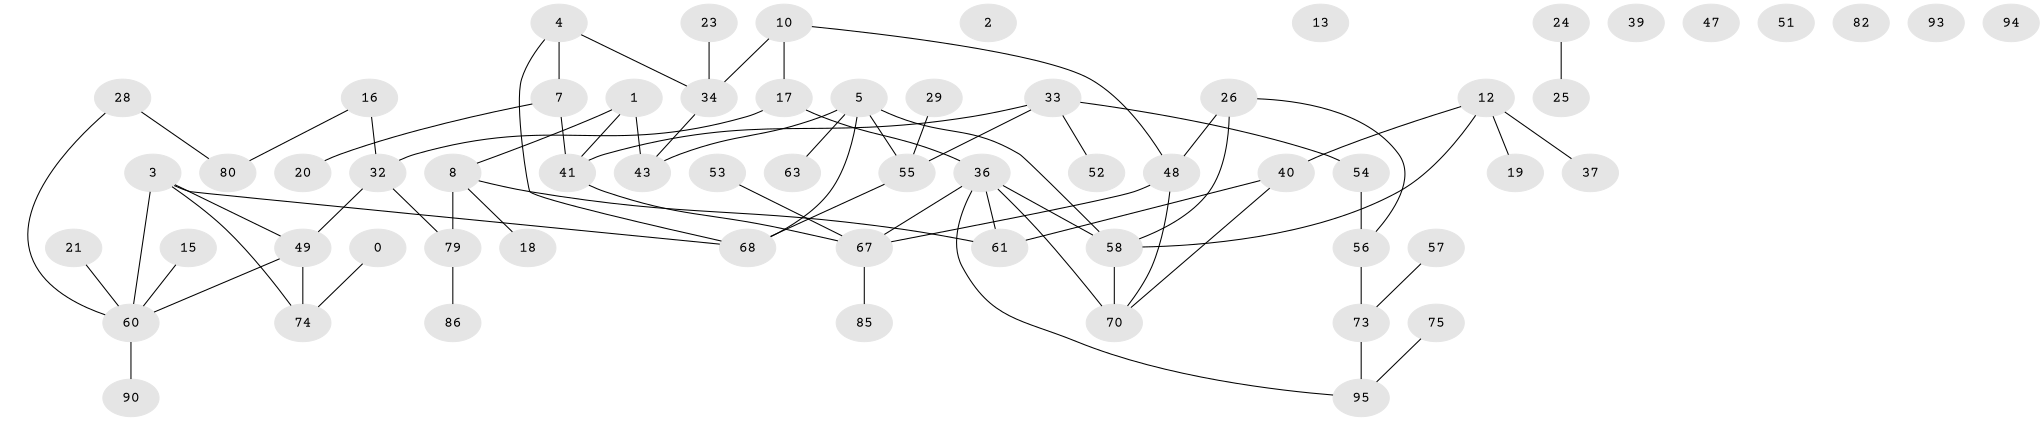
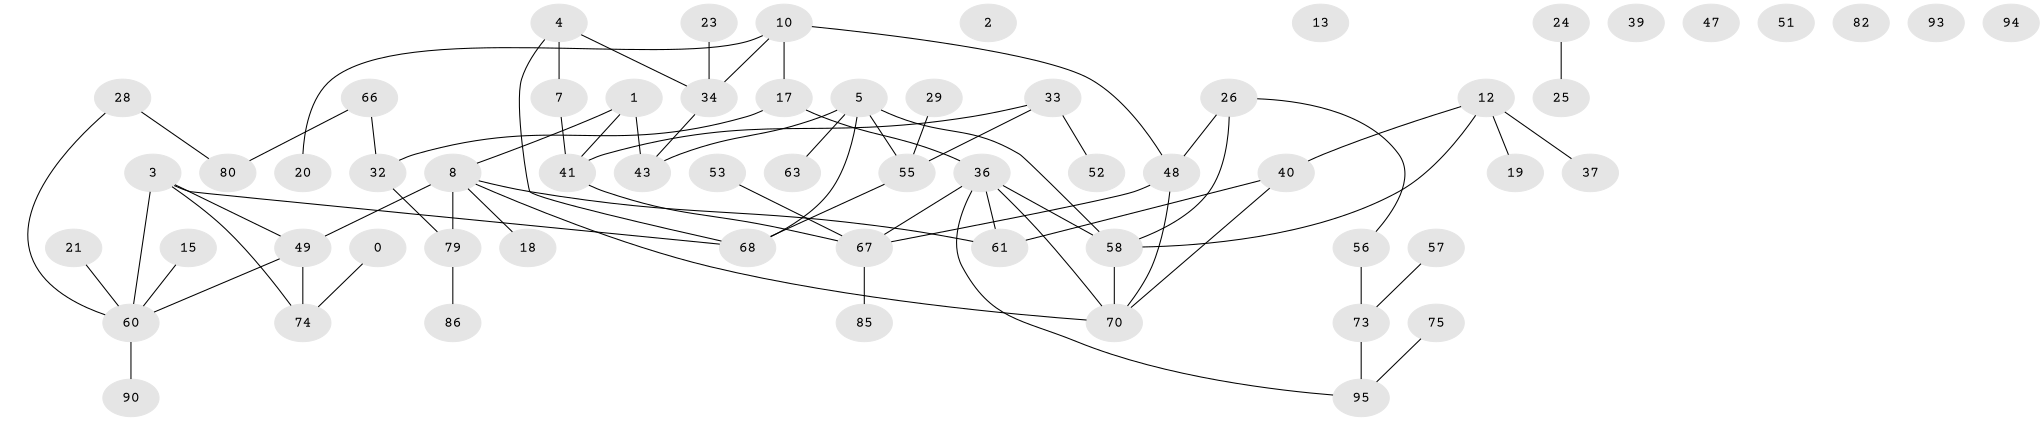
node "16": label "16" -> "66"
edge "7" -- "20": now "10" -- "20"
node "54": removed
edge "32" -- "49": now "8" -- "49"
edge "8" -- "70": added
